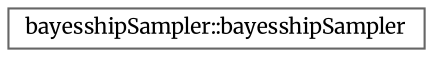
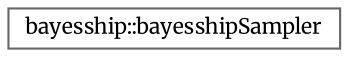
node "bayesshipSampler::bayesshipSampler": label "bayesshipSampler::bayesshipSampler" -> "bayesship::bayesshipSampler"
